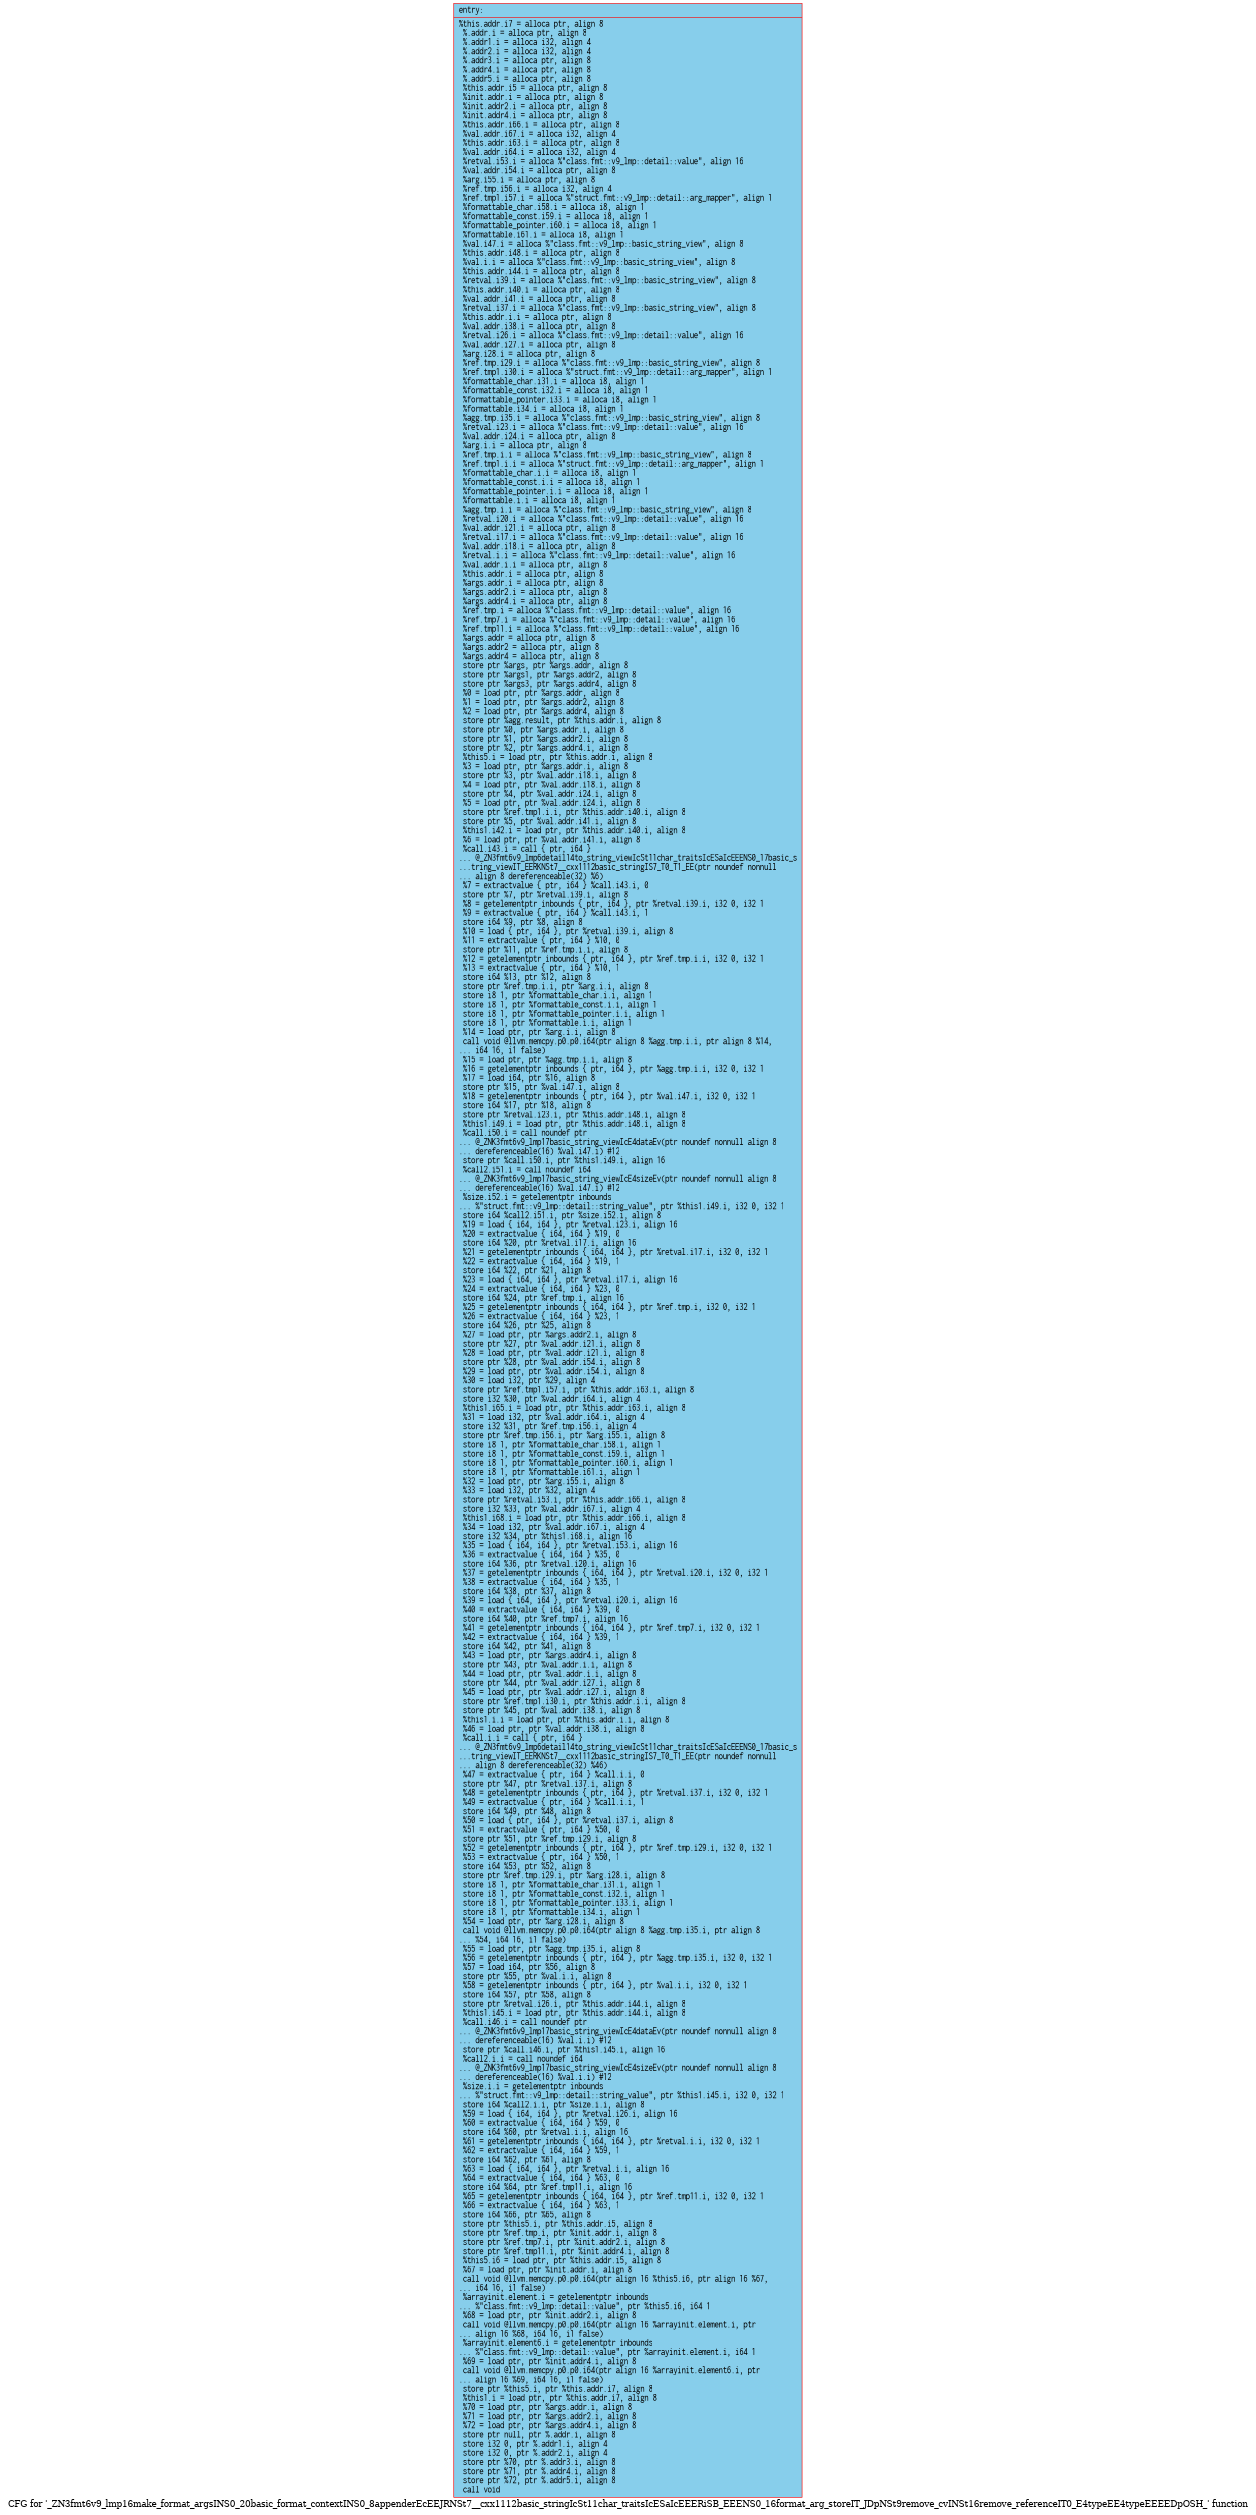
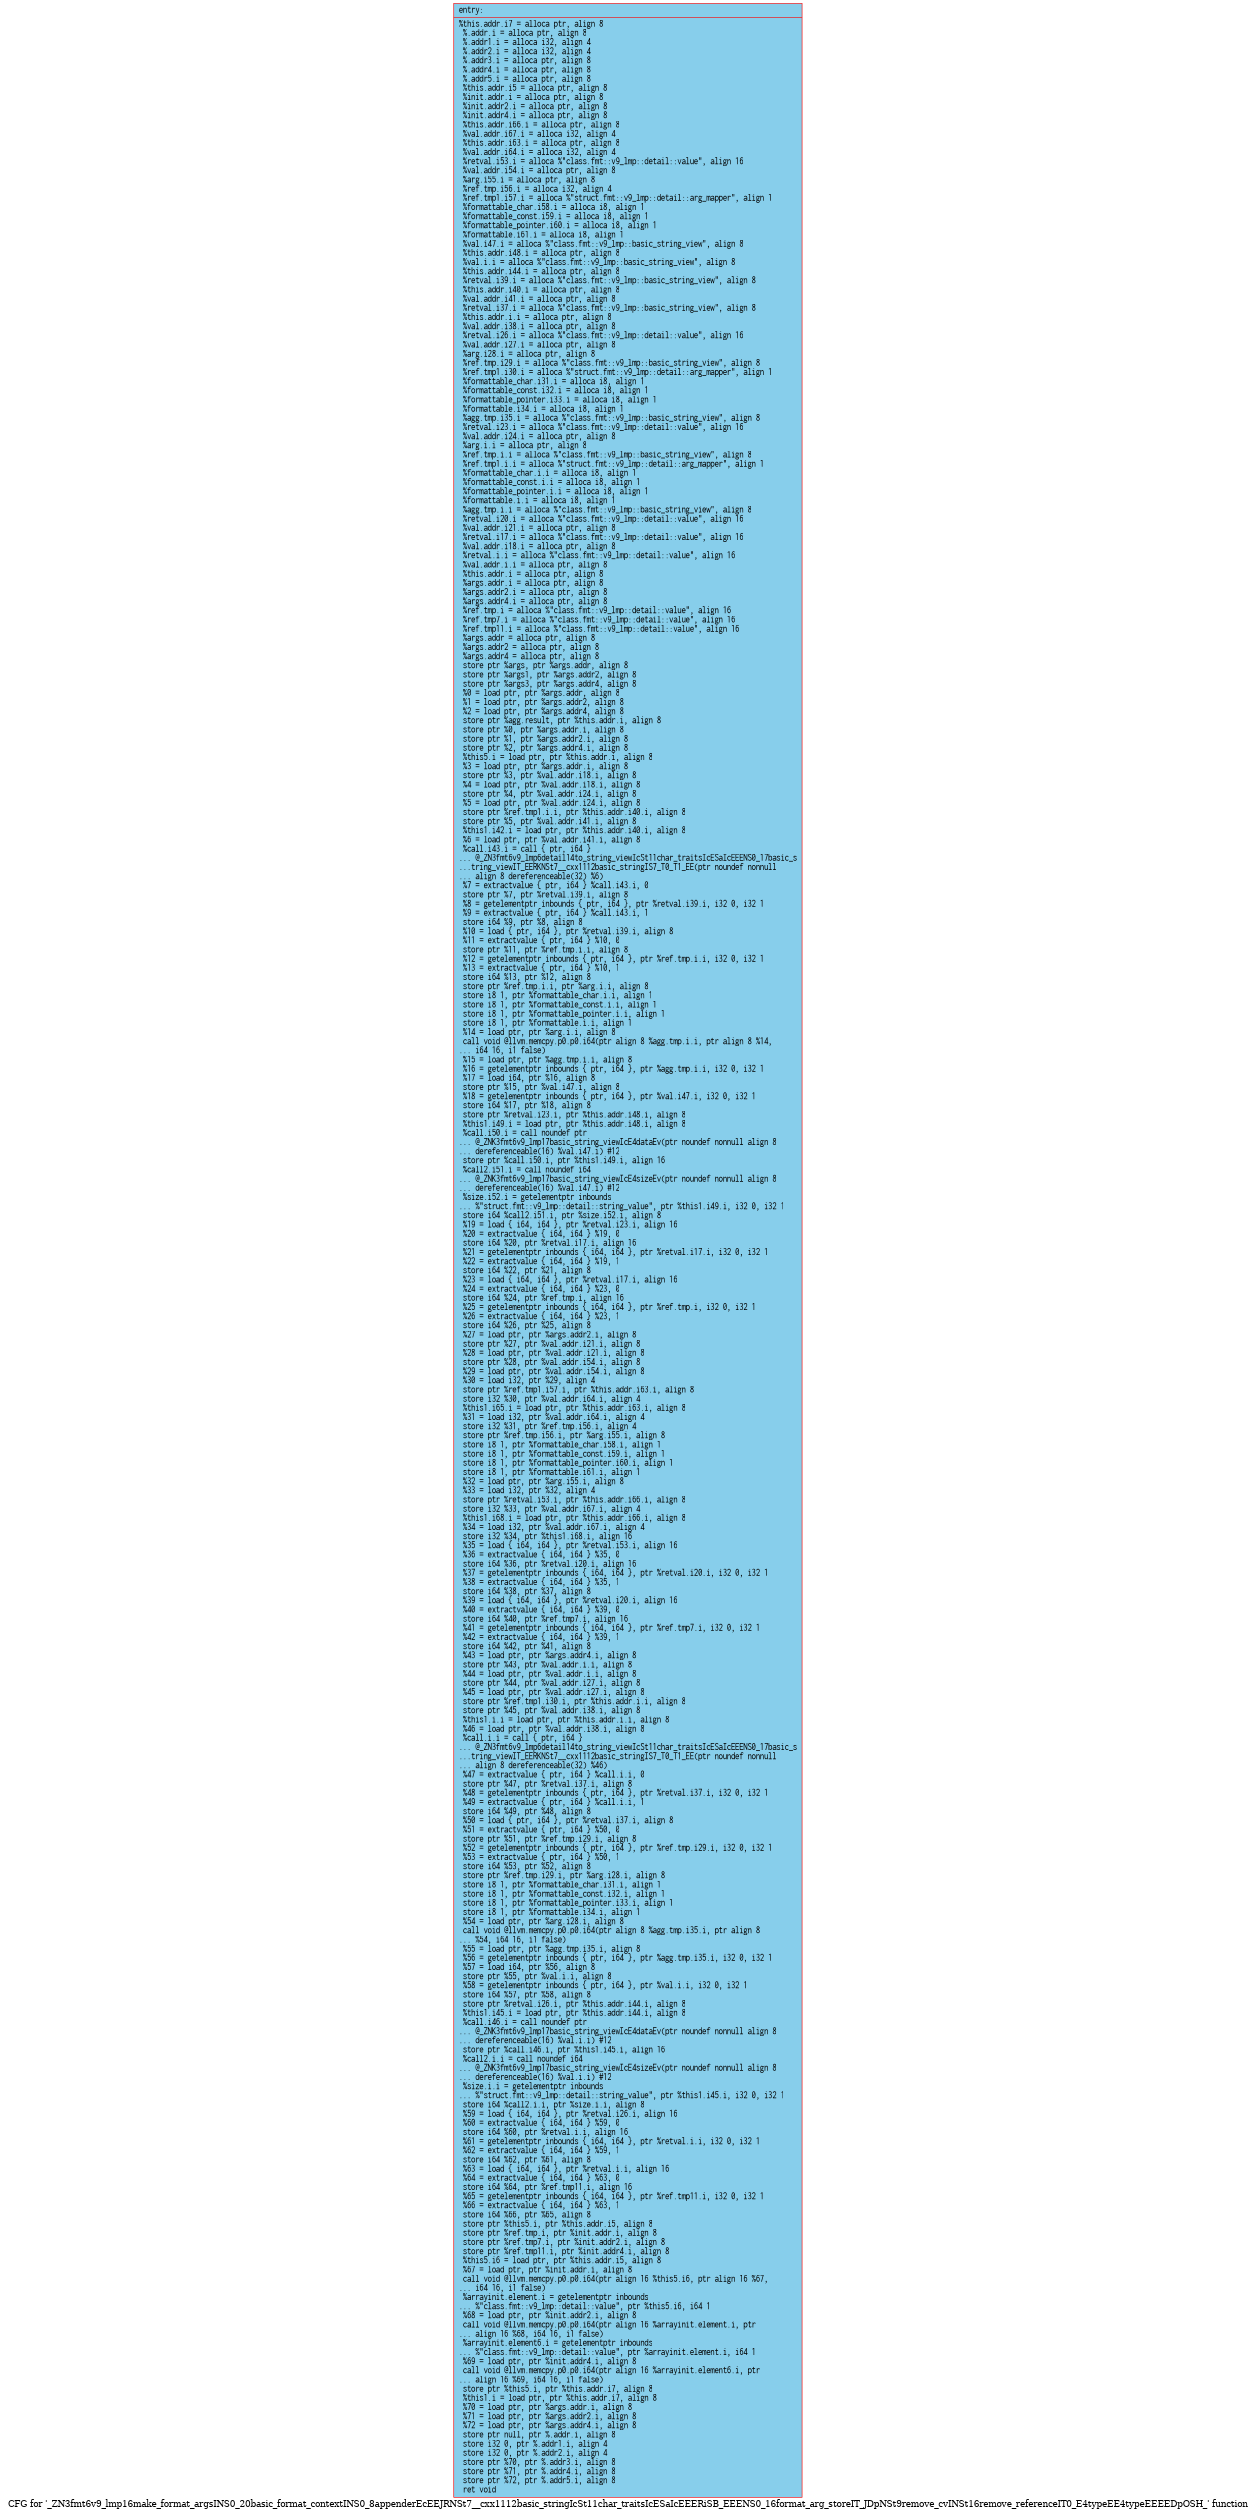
node "entry:": text "call void" -> "ret void"
